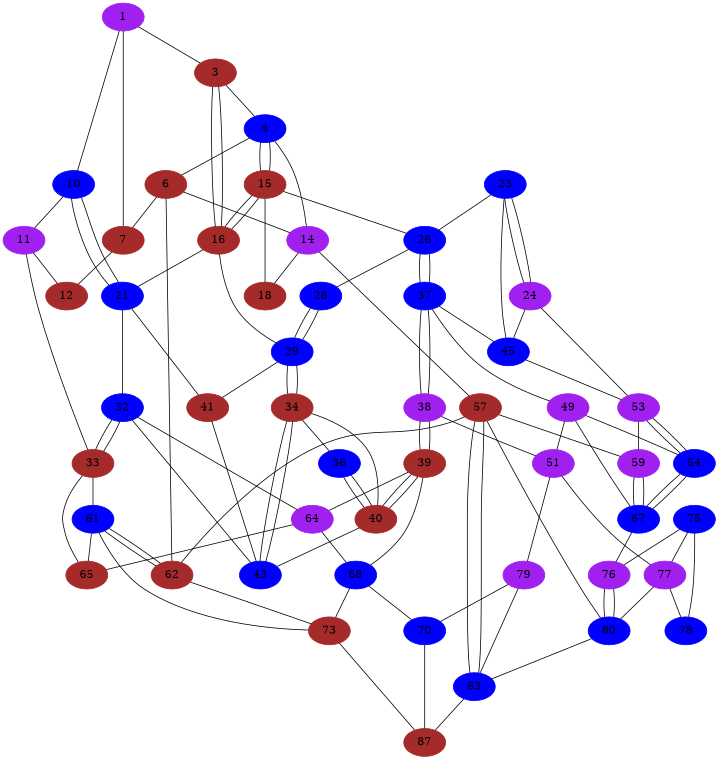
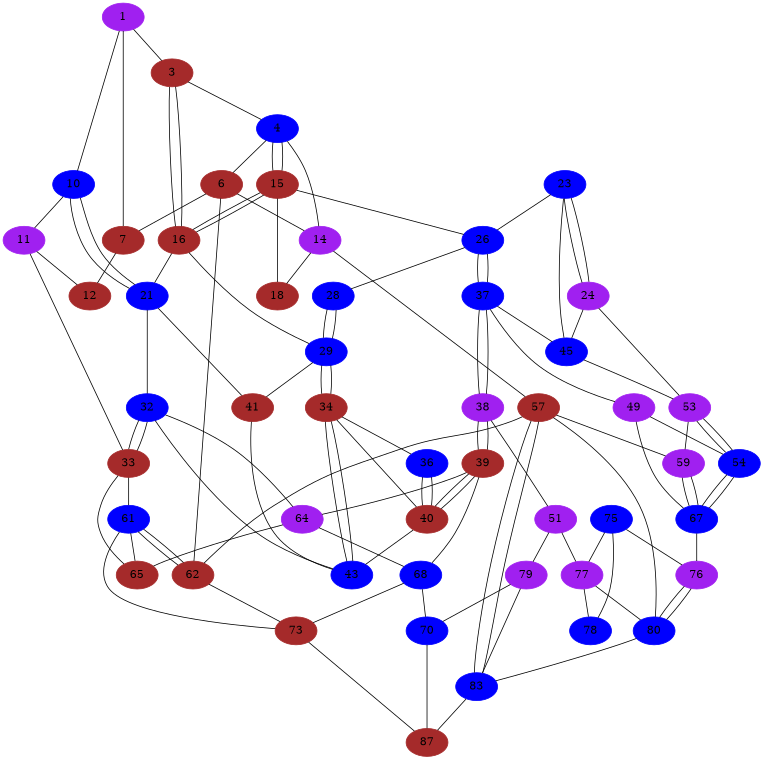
edge "49" -- "51": removed
